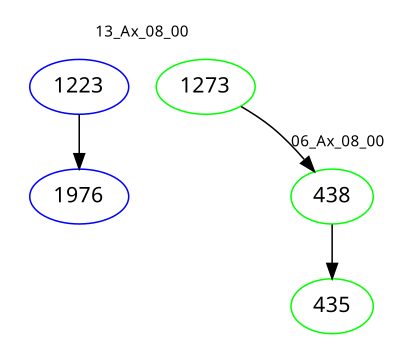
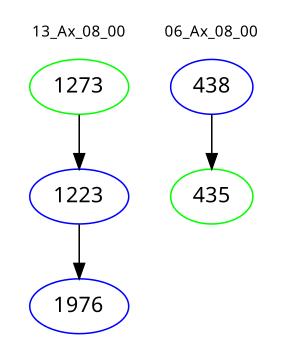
edge "1273" -> "438": now "1273" -> "1223"
node "438": color green -> blue
